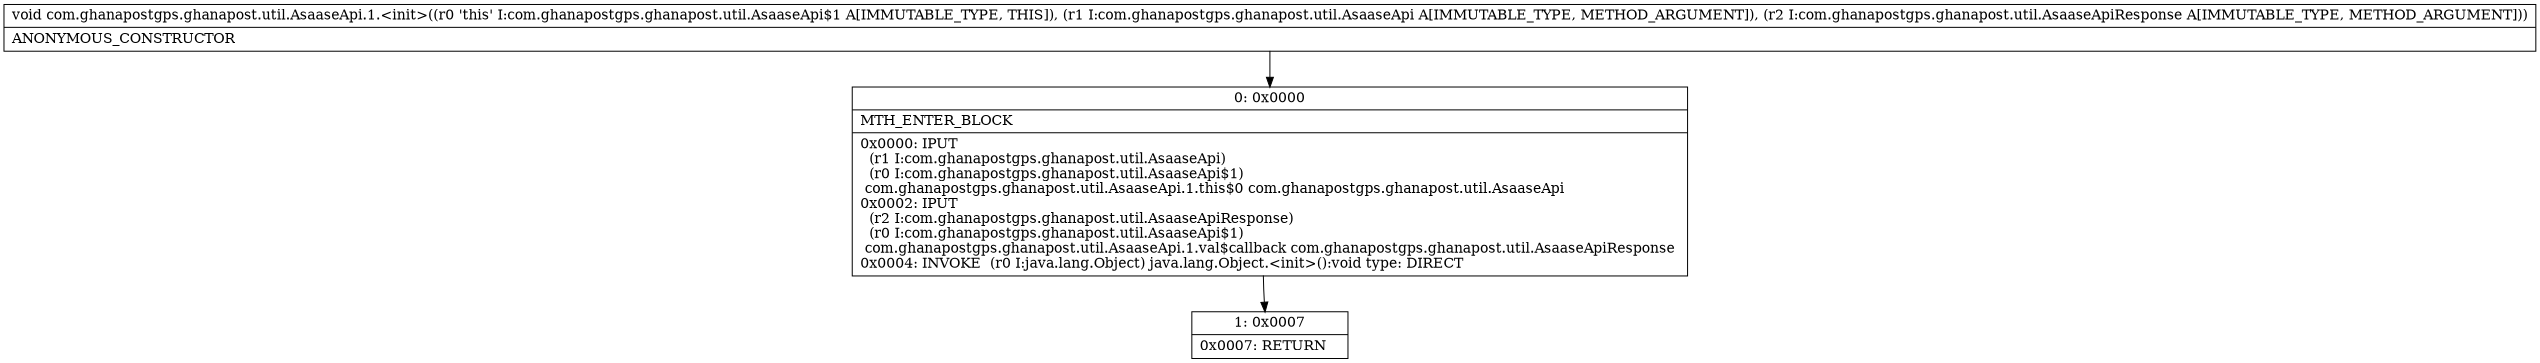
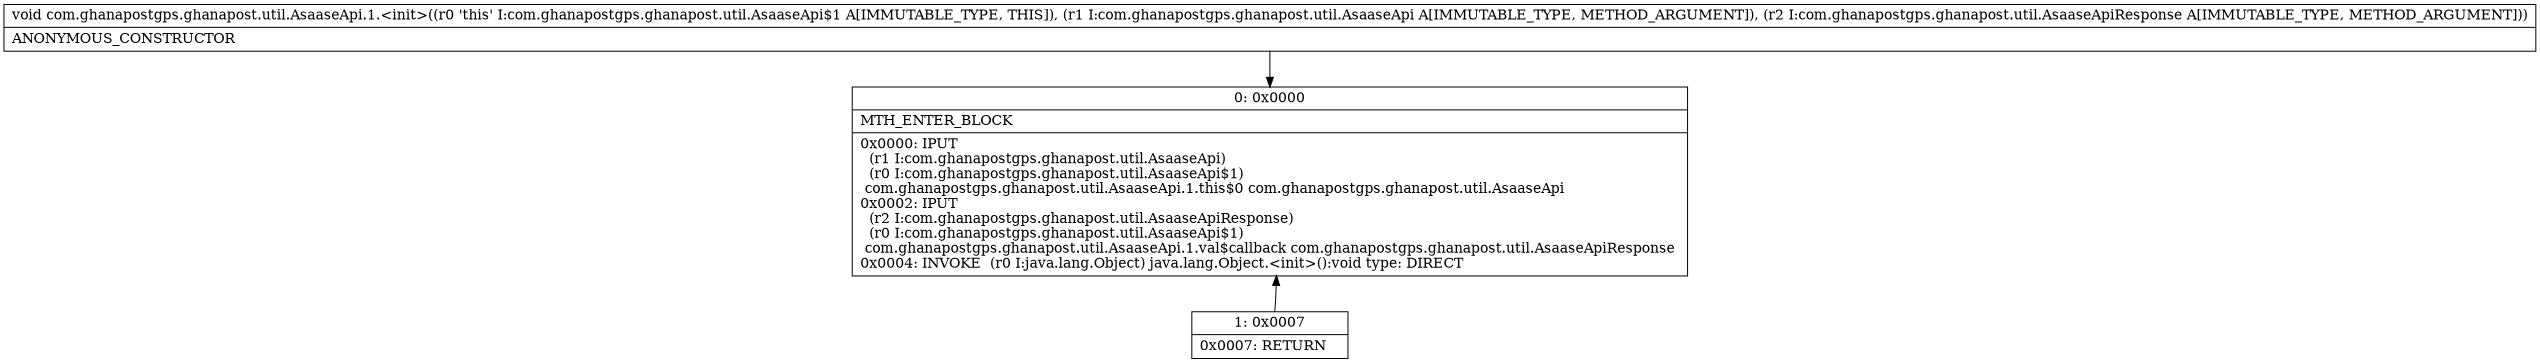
edge "0: 0x0000" -> "1: 0x0007": reversed
